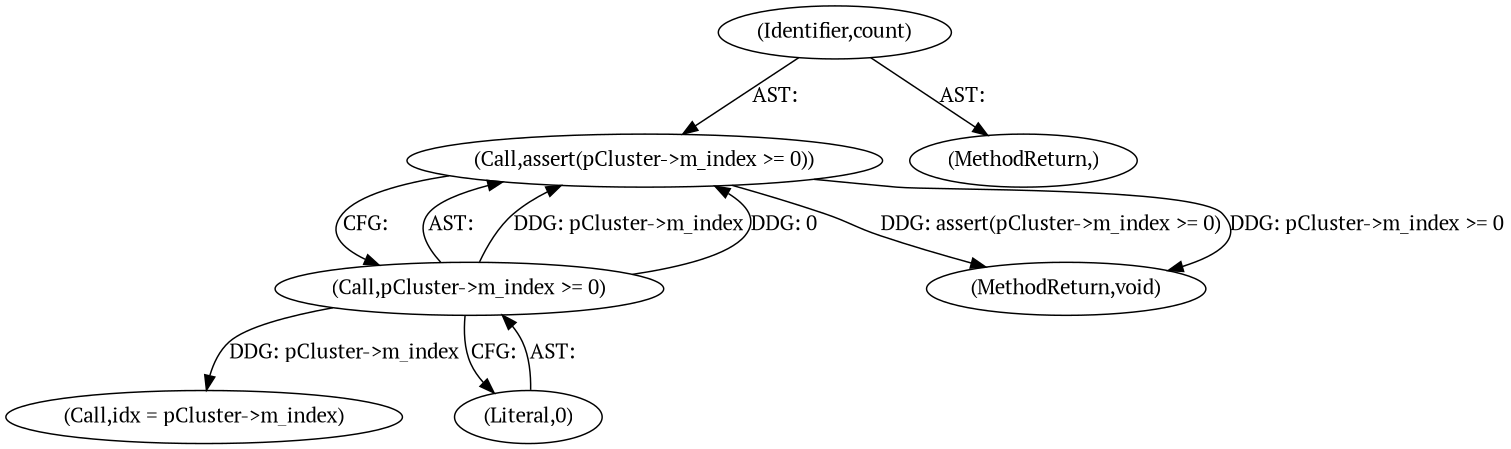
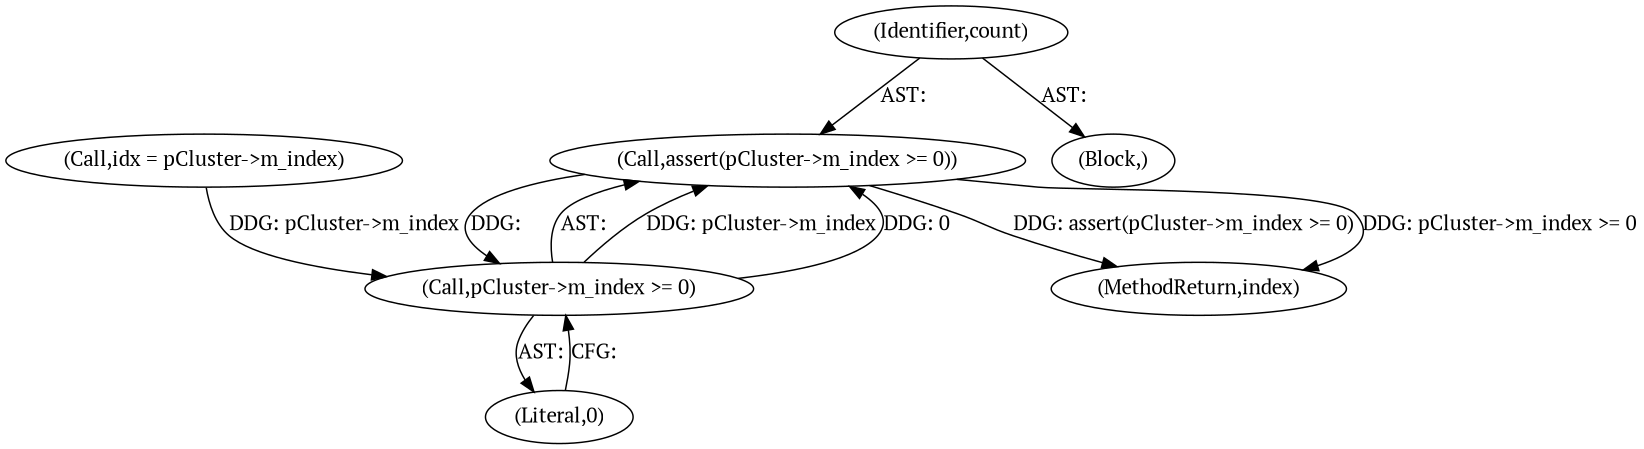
node "(MethodReturn,)": label "(MethodReturn,)" -> "(Block,)"
edge "(Call,assert(pCluster->m_index >= 0))" -> "(Call,pCluster->m_index >= 0)": label "CFG: " -> "DDG: "
node "(MethodReturn,void)": label "(MethodReturn,void)" -> "(MethodReturn,index)"
edge "(Call,pCluster->m_index >= 0)" -> "(Call,idx = pCluster->m_index)": reversed
edge "(Call,pCluster->m_index >= 0)" -> "(Literal,0)": label "CFG: " -> "AST: "
edge "(Literal,0)" -> "(Call,pCluster->m_index >= 0)": label "AST: " -> "CFG: "
